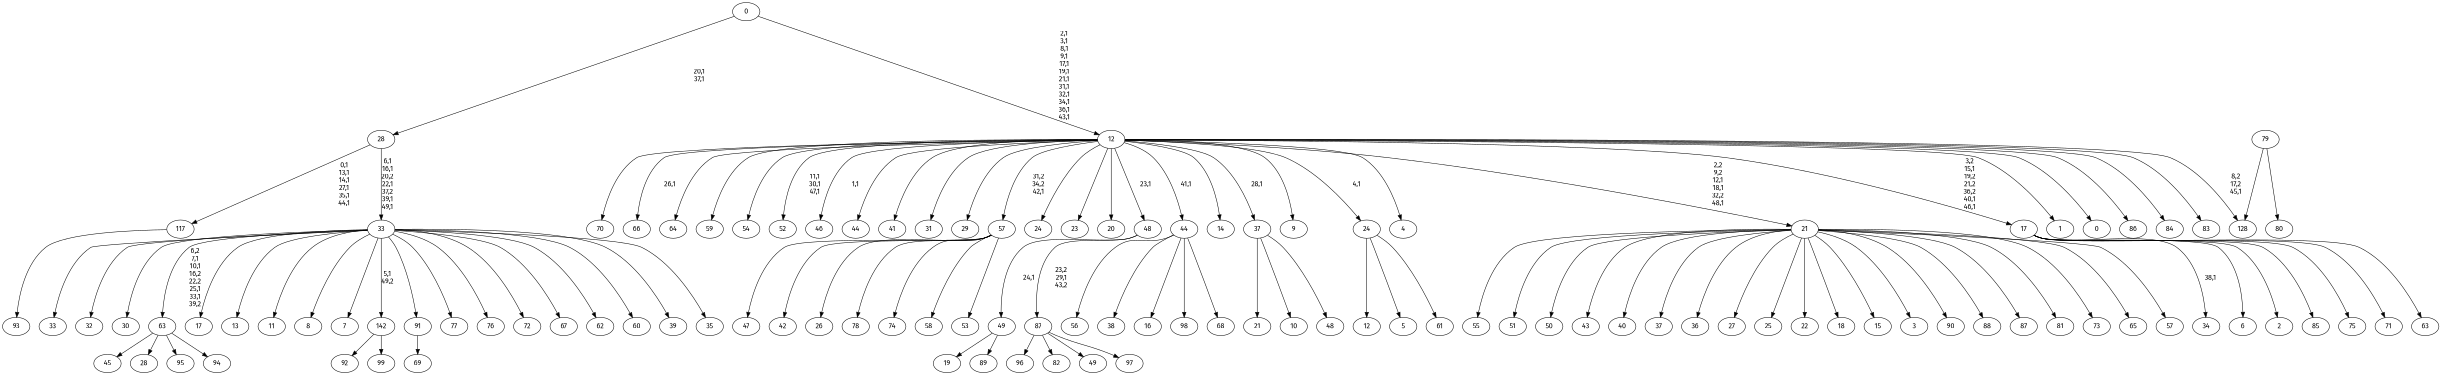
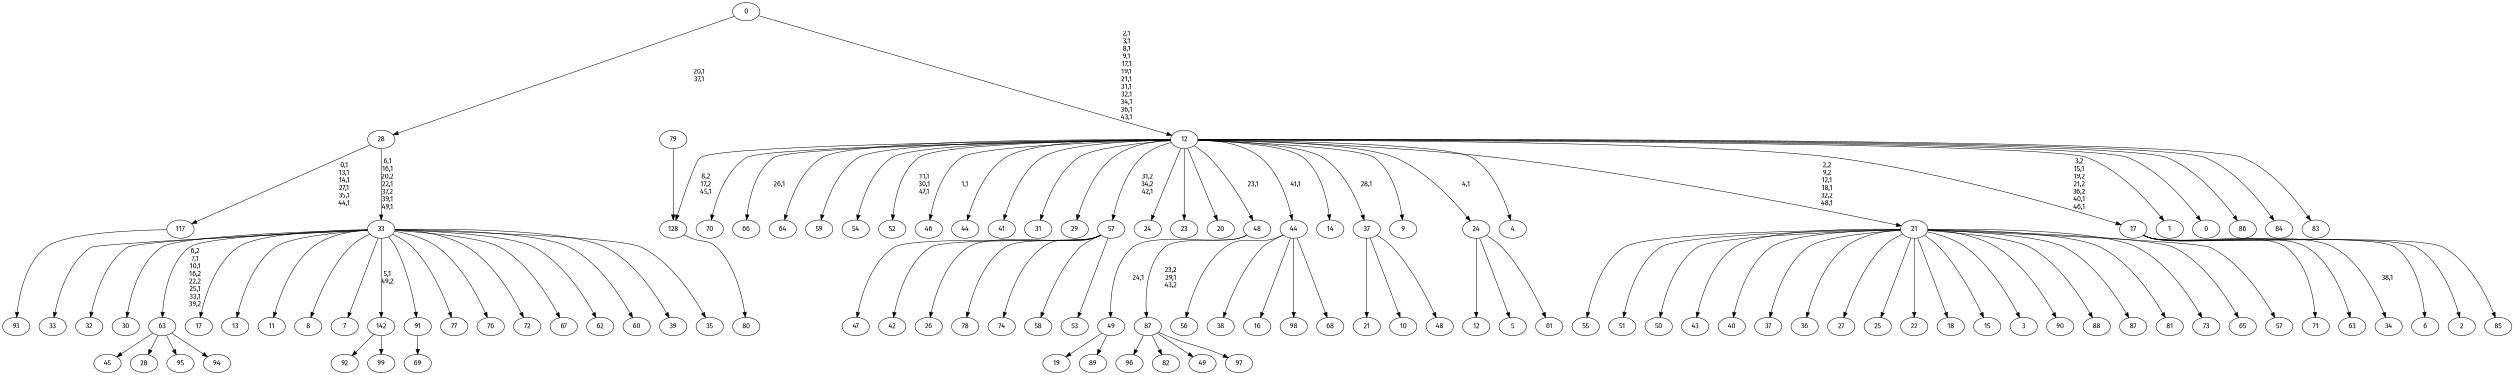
edge "79" -> "80": now "128" -> "80"
node "75": removed
